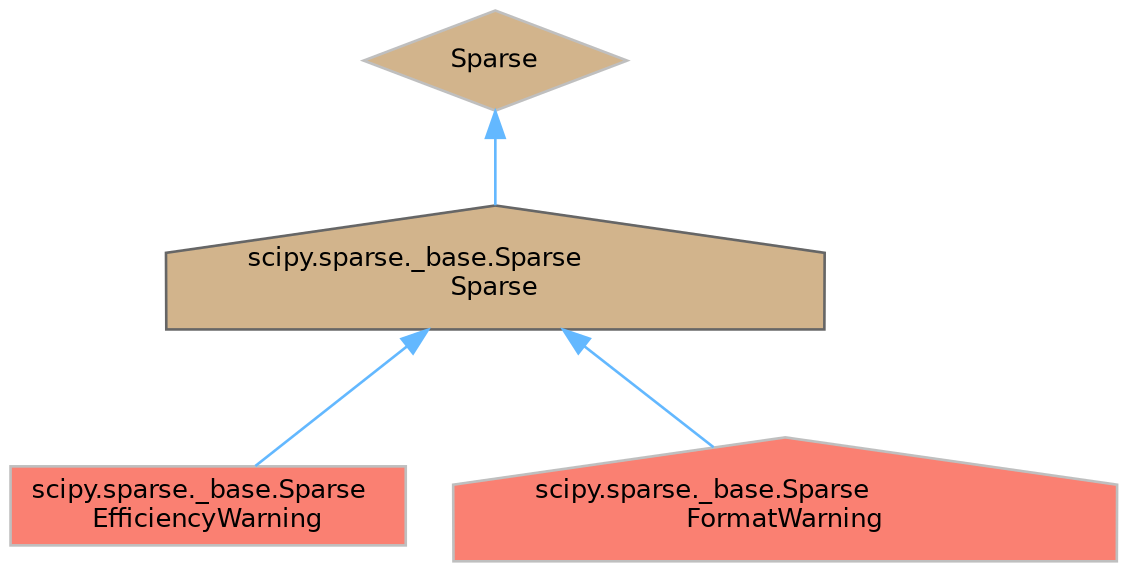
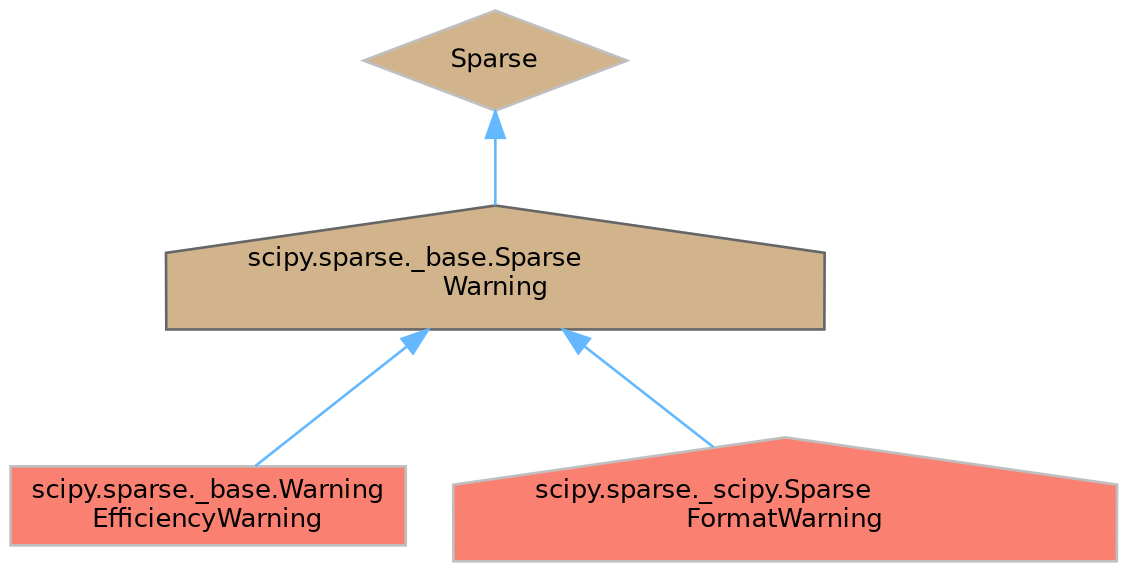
node "scipy.sparse._base.Sparse Sparse": label "scipy.sparse._base.Sparse Sparse" -> "scipy.sparse._base.Sparse Warning"
node "scipy.sparse._base.Sparse EfficiencyWarning": label "scipy.sparse._base.Sparse EfficiencyWarning" -> "scipy.sparse._base.Warning EfficiencyWarning"
node "scipy.sparse._base.Sparse FormatWarning": label "scipy.sparse._base.Sparse FormatWarning" -> "scipy.sparse._scipy.Sparse FormatWarning"
